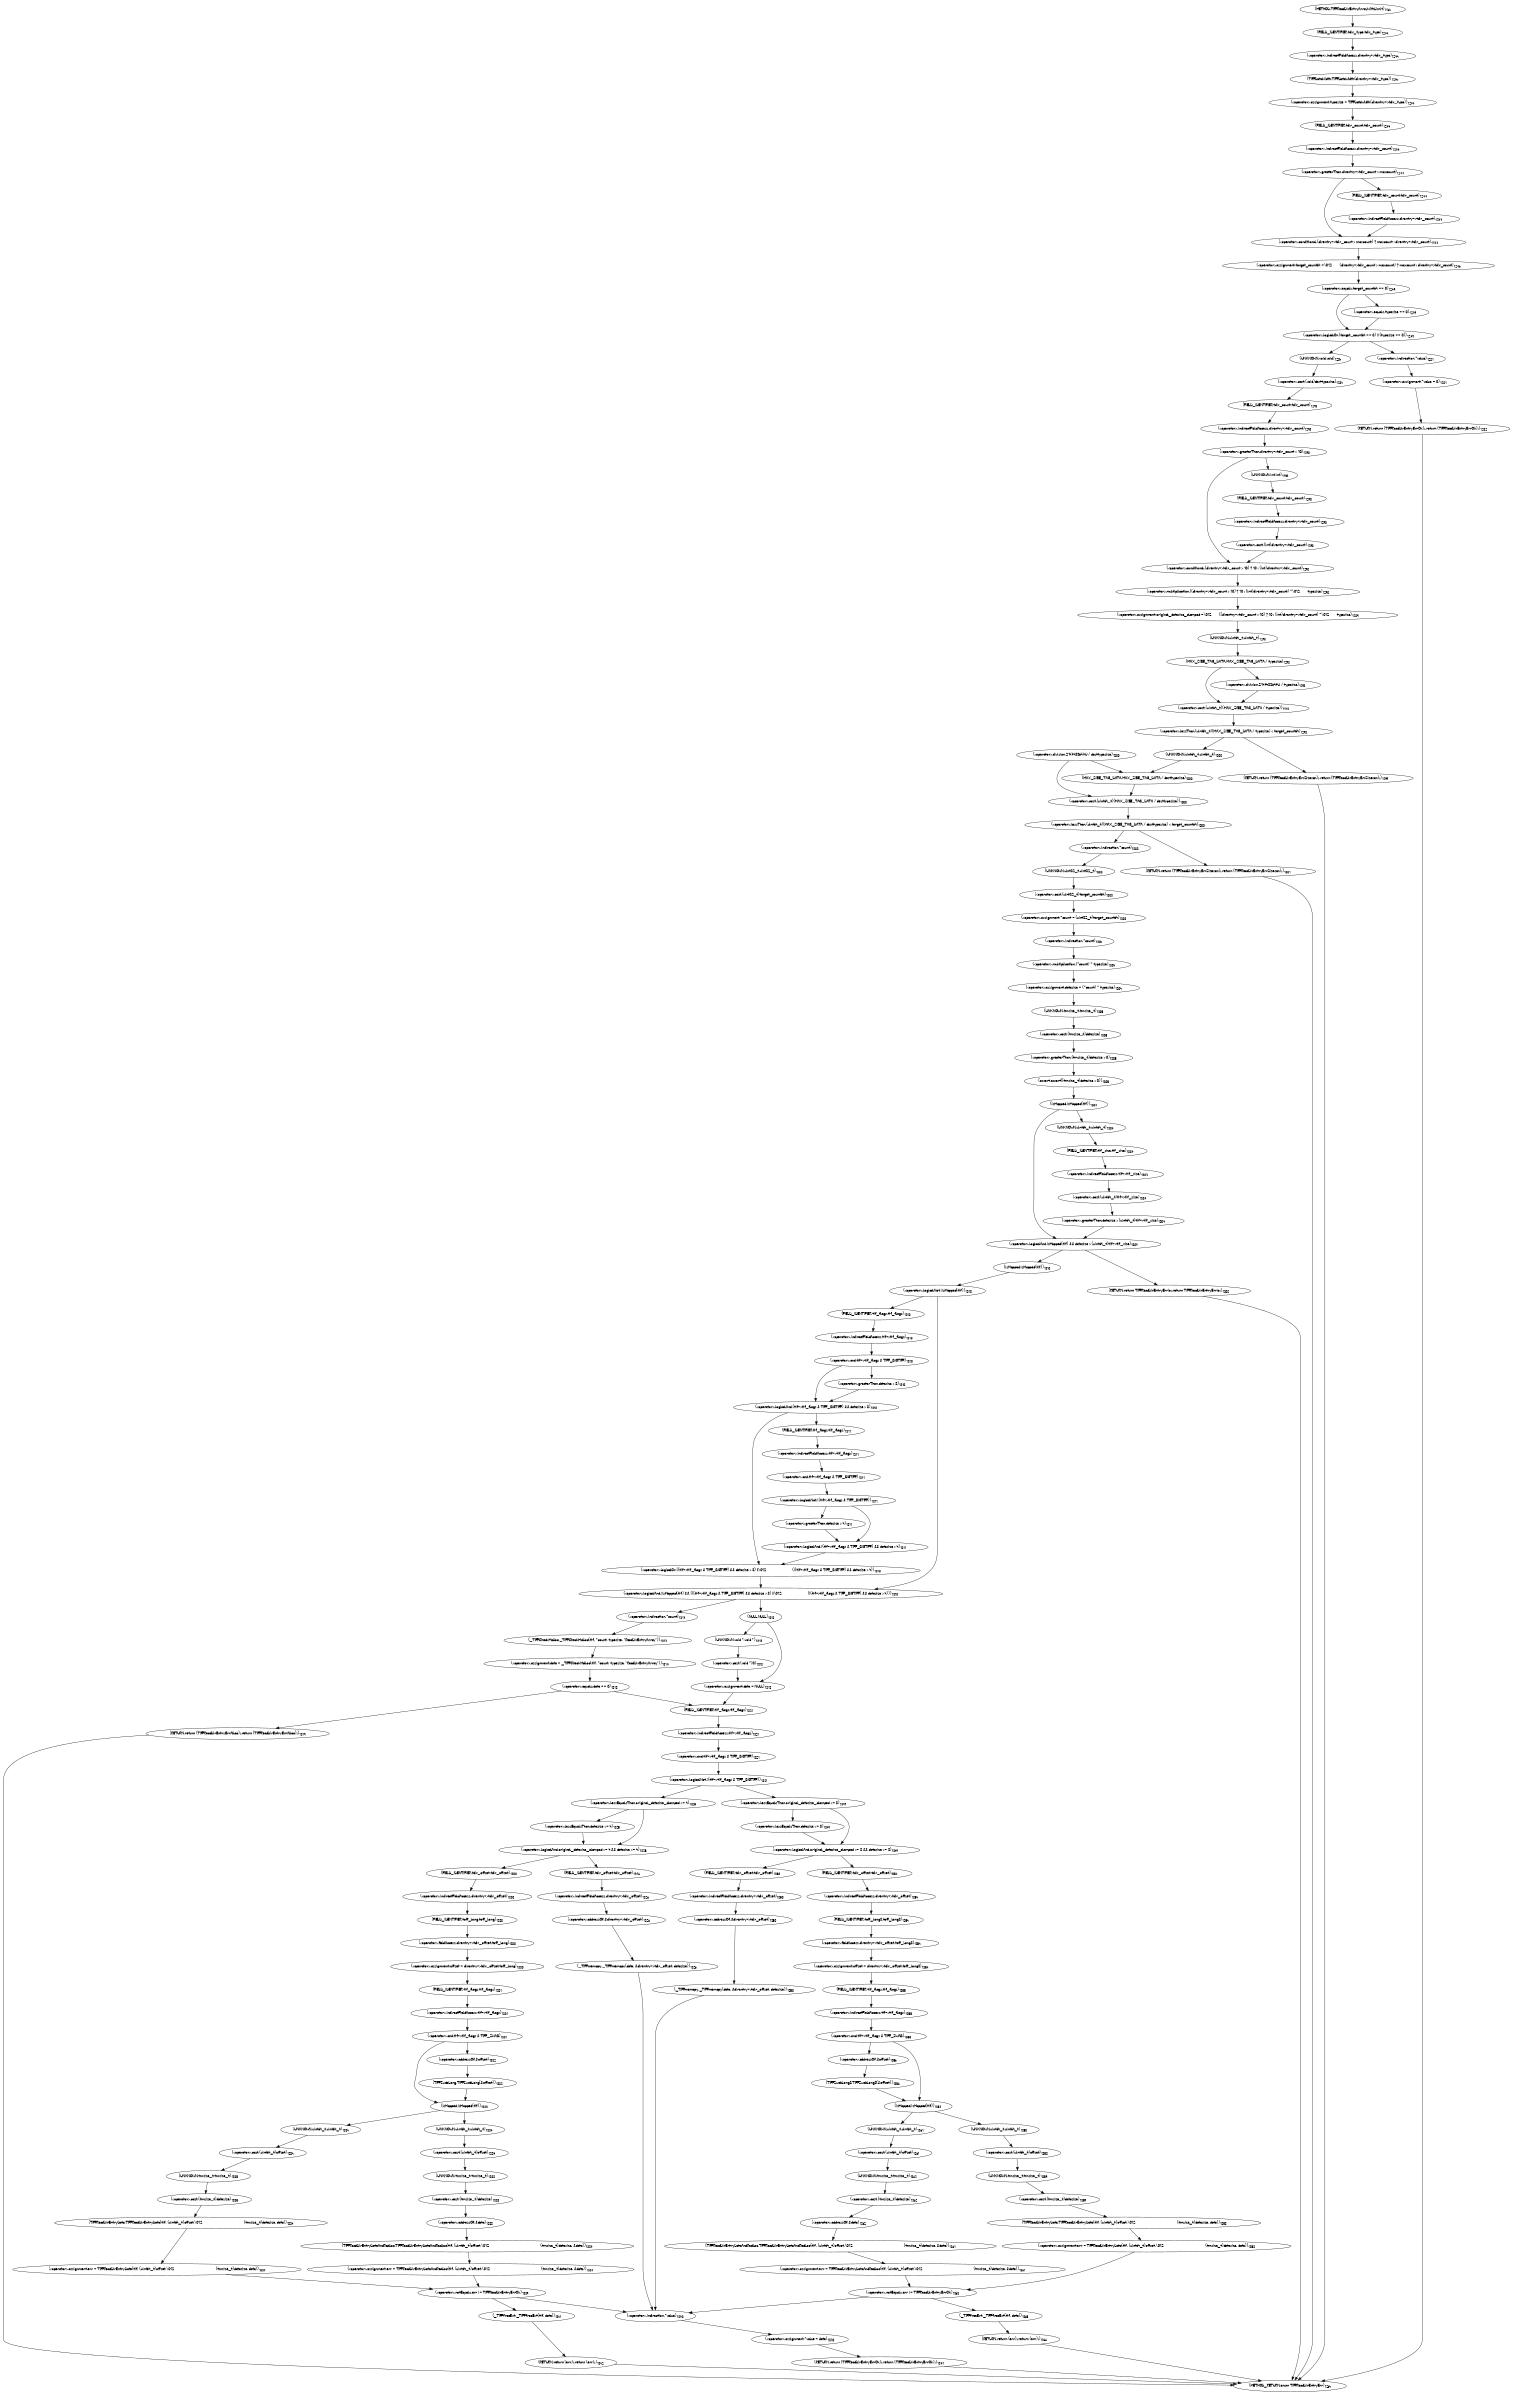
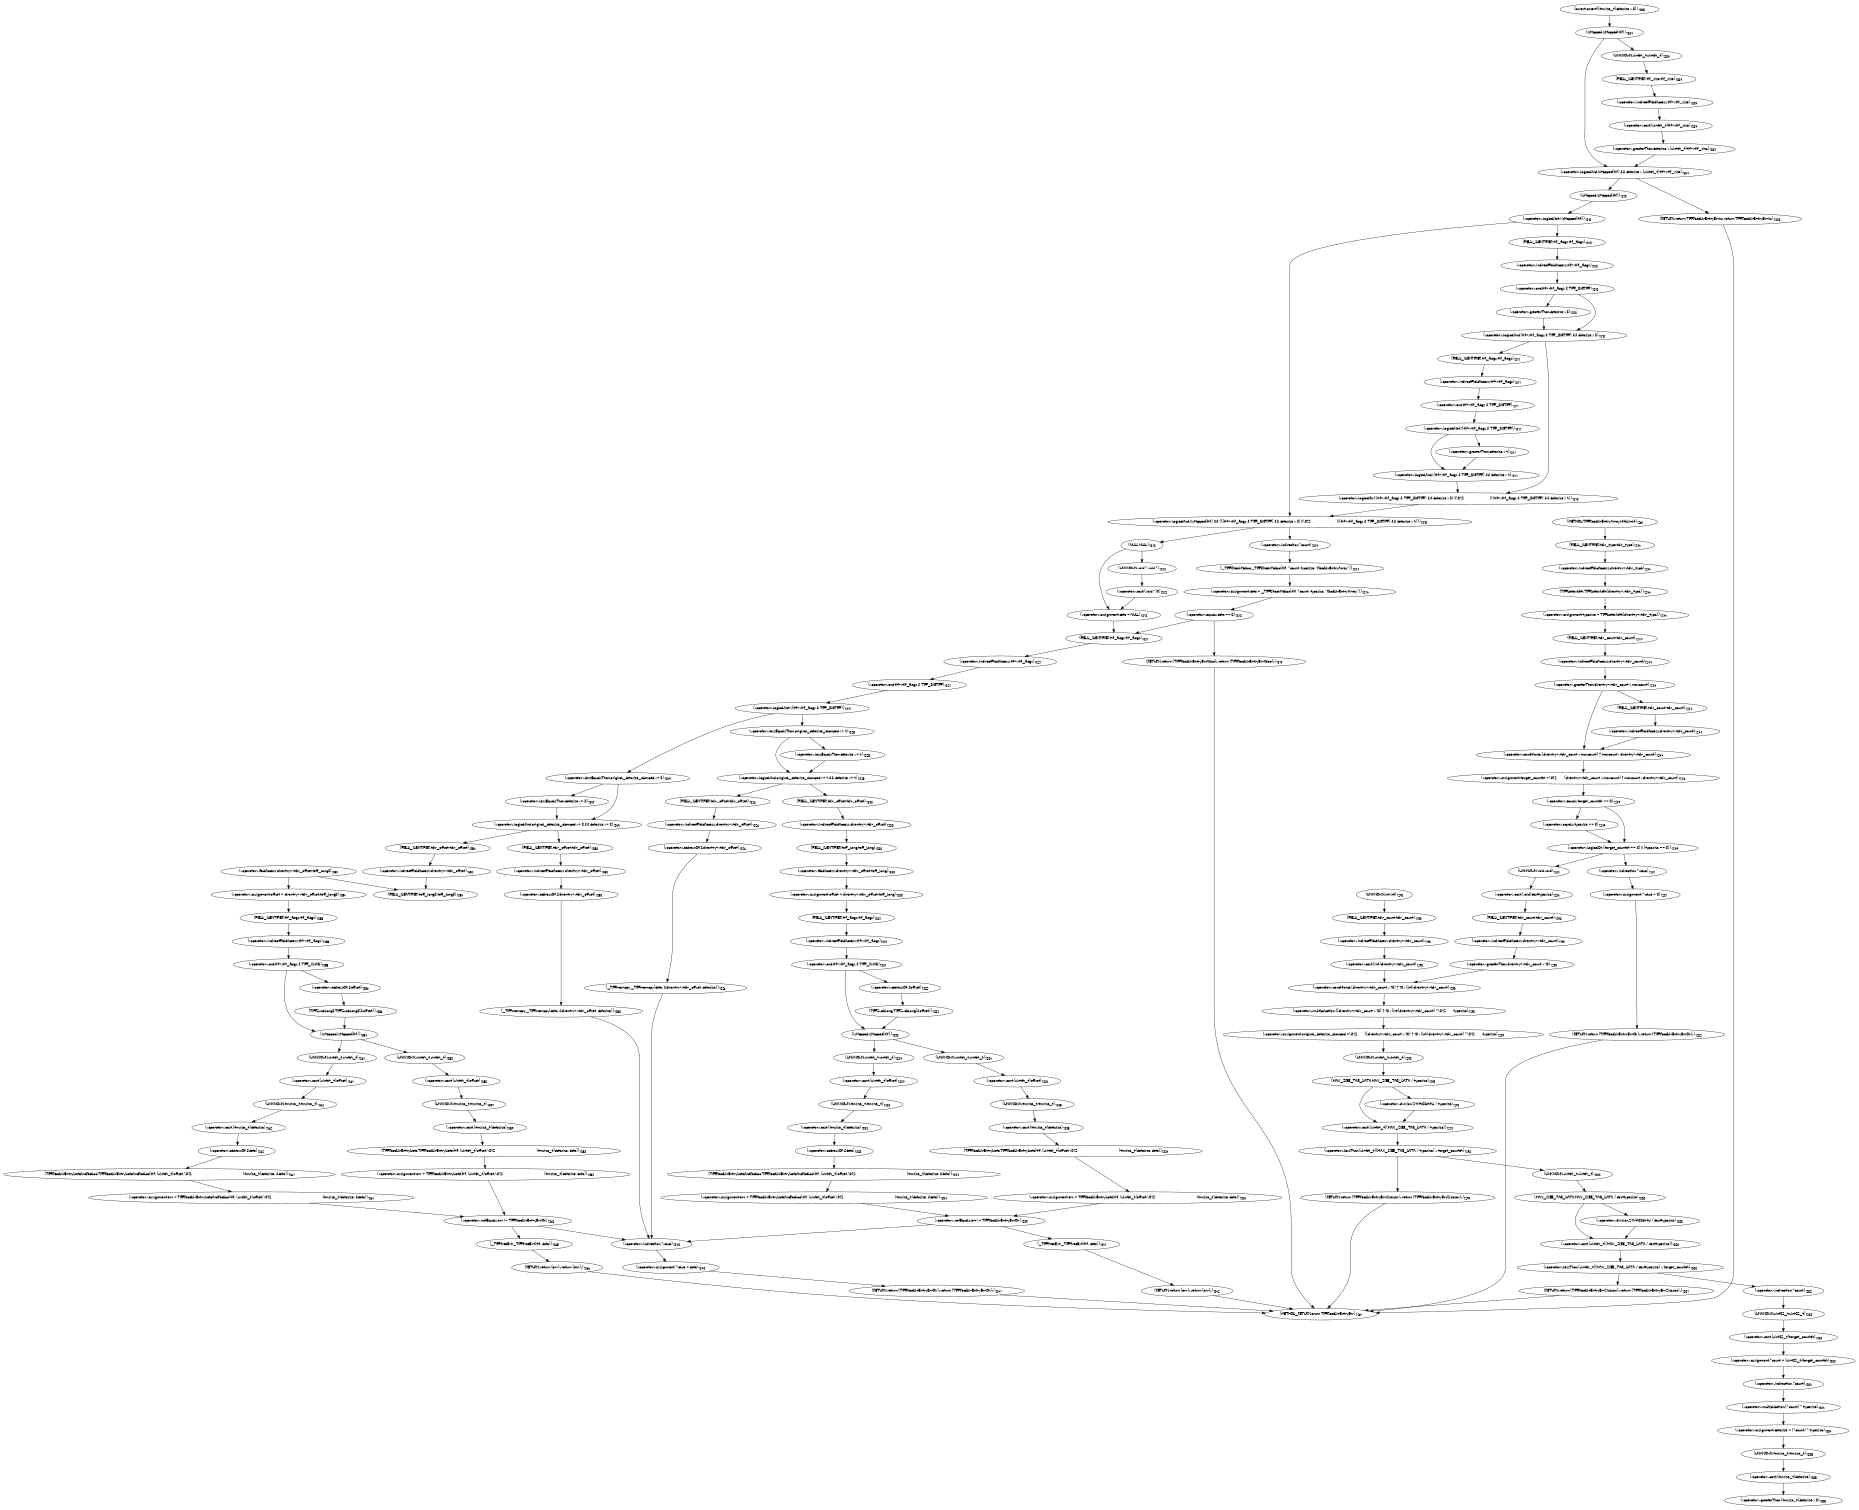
edge "(<operator>.greaterThan,direntry->tdir_count > 10)" -> "(UNKNOWN,int,int)": removed
edge "(<operator>.division,2147483647U / desttypesize)" -> "(MAX_SIZE_TAG_DATA,MAX_SIZE_TAG_DATA / desttypesize)": reversed
edge "(<operator>.greaterThan,(tmsize_t)datasize > 0)" -> "(assert,assert((tmsize_t)datasize > 0))": removed
edge "(FIELD_IDENTIFIER,toff_long8,toff_long8)" -> "(<operator>.fieldAccess,direntry->tdir_offset.toff_long8)": reversed
